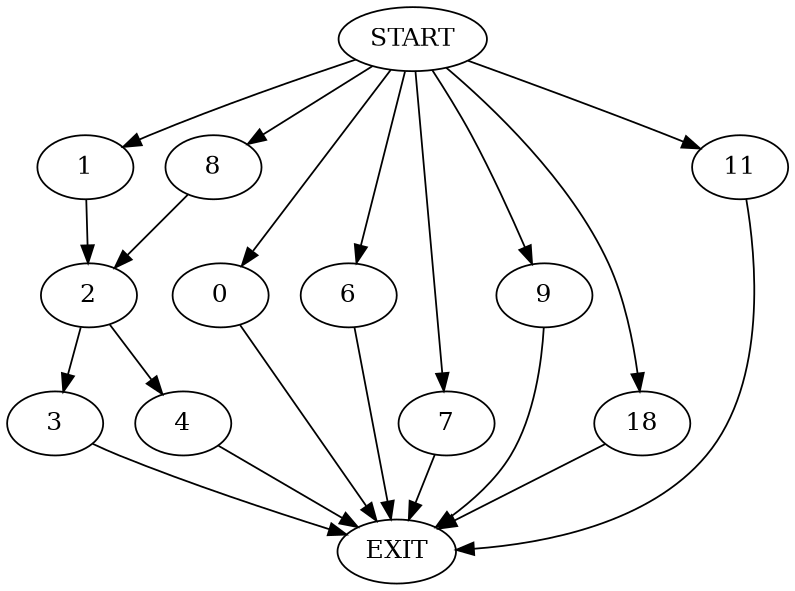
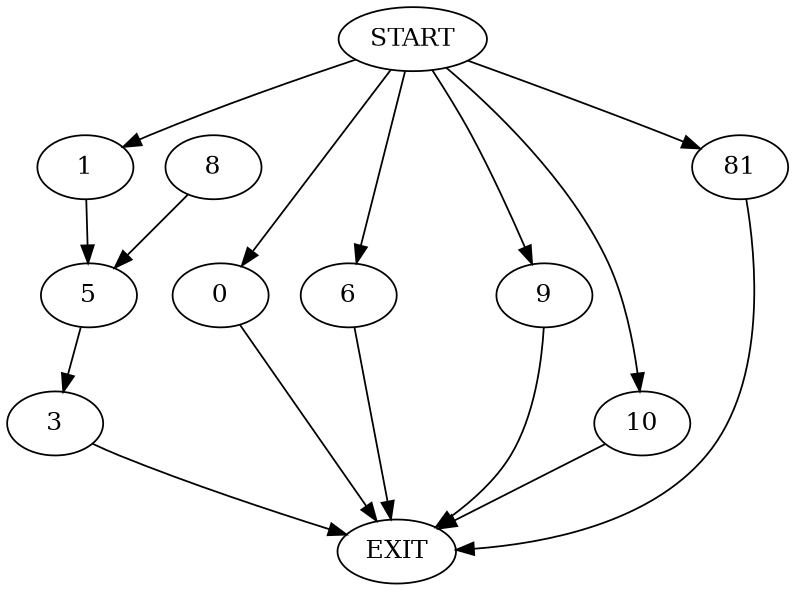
edge "START" -> "8": removed
node "11": label "11" -> "81"
node "2": label "2" -> "5"
node "4": removed
node "7": removed
node "18": label "18" -> "10"
